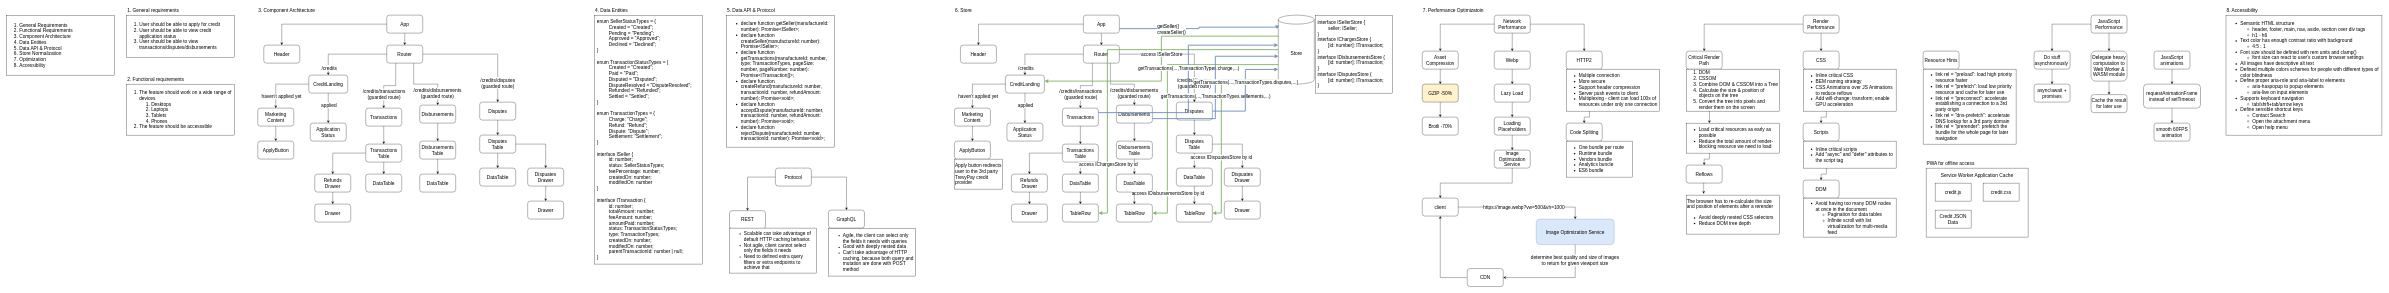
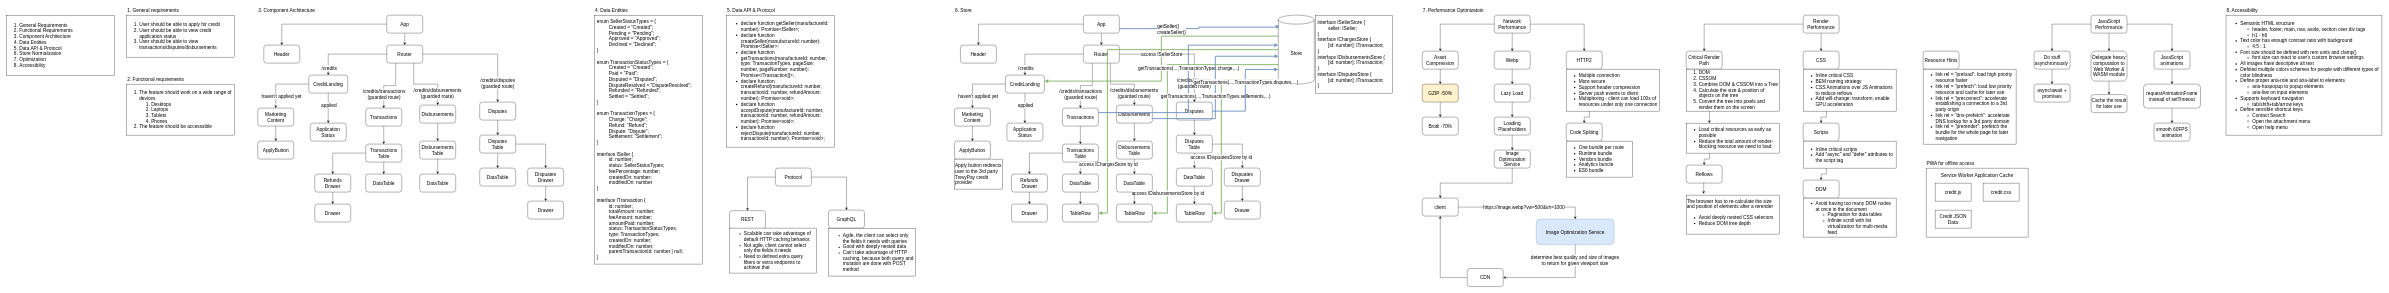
edge "JavaScript Performance" -> "JavaScript animations": added
